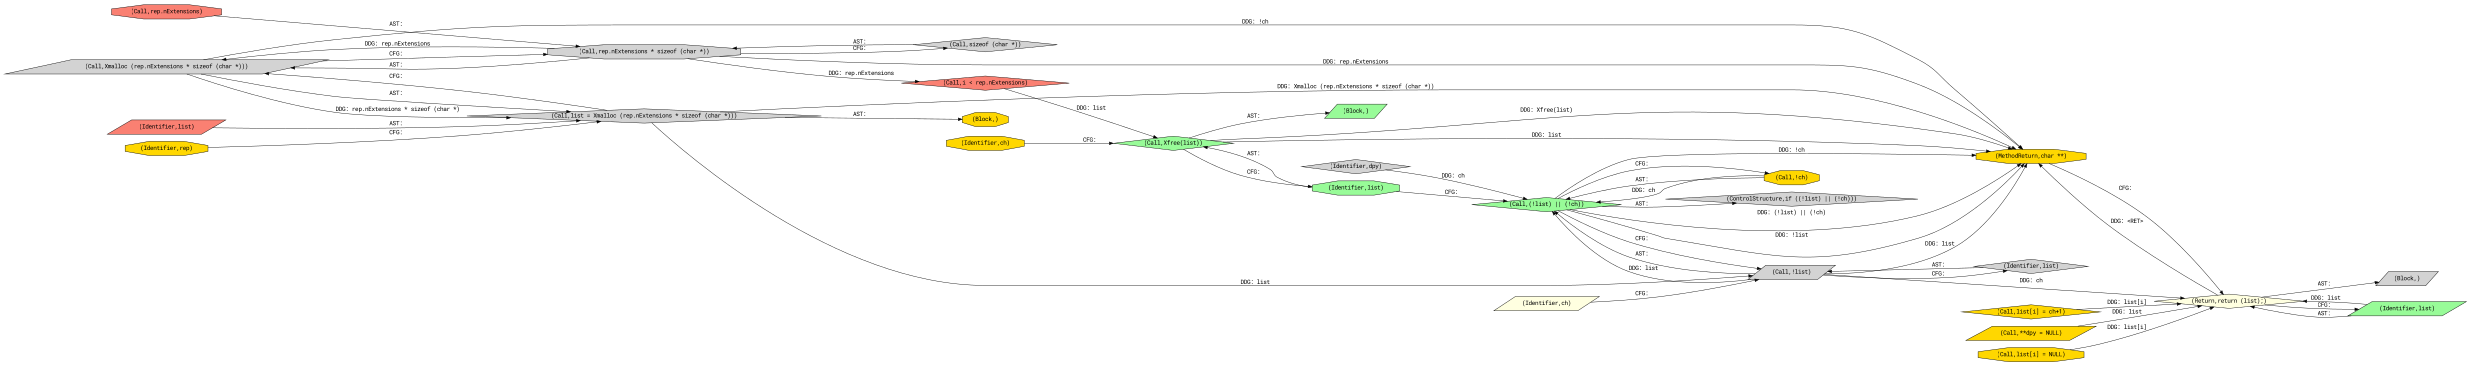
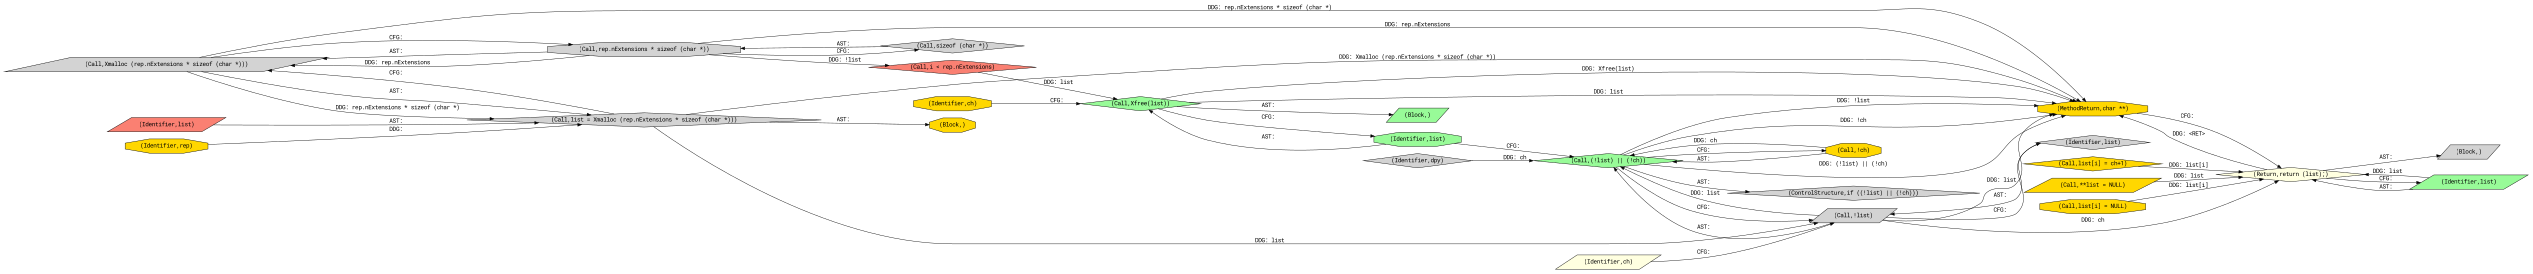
node "(Call,rep.nExtensions)": removed
edge "(Call,Xmalloc (rep.nExtensions * sizeof (char *)))" -> "(MethodReturn,char **)": label "DDG: !ch" -> "DDG: rep.nExtensions * sizeof (char *)"
edge "(Call,rep.nExtensions * sizeof (char *))" -> "(Call,i < rep.nExtensions)": label "DDG: rep.nExtensions" -> "DDG: !list"
edge "(Identifier,rep)" -> "(Call,list = Xmalloc (rep.nExtensions * sizeof (char *)))": label "CFG: " -> "DDG: "
node "(Call,**dpy = NULL)": label "(Call,**dpy = NULL)" -> "(Call,**list = NULL)"
